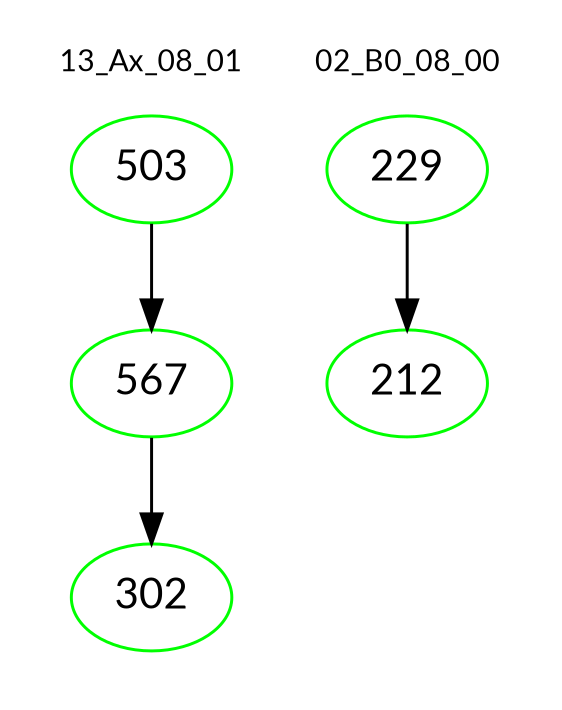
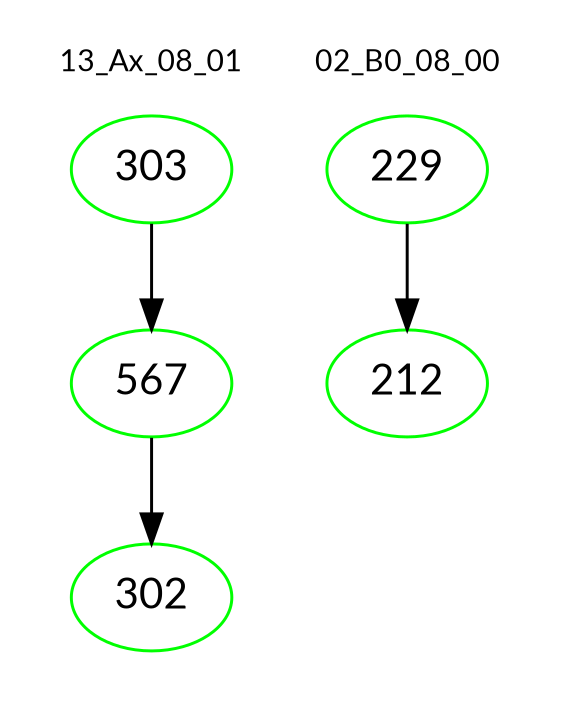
node "503": label "503" -> "303"
